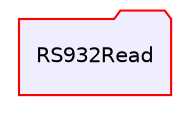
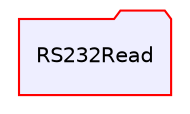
node "RS932Read": label "RS932Read" -> "RS232Read"
